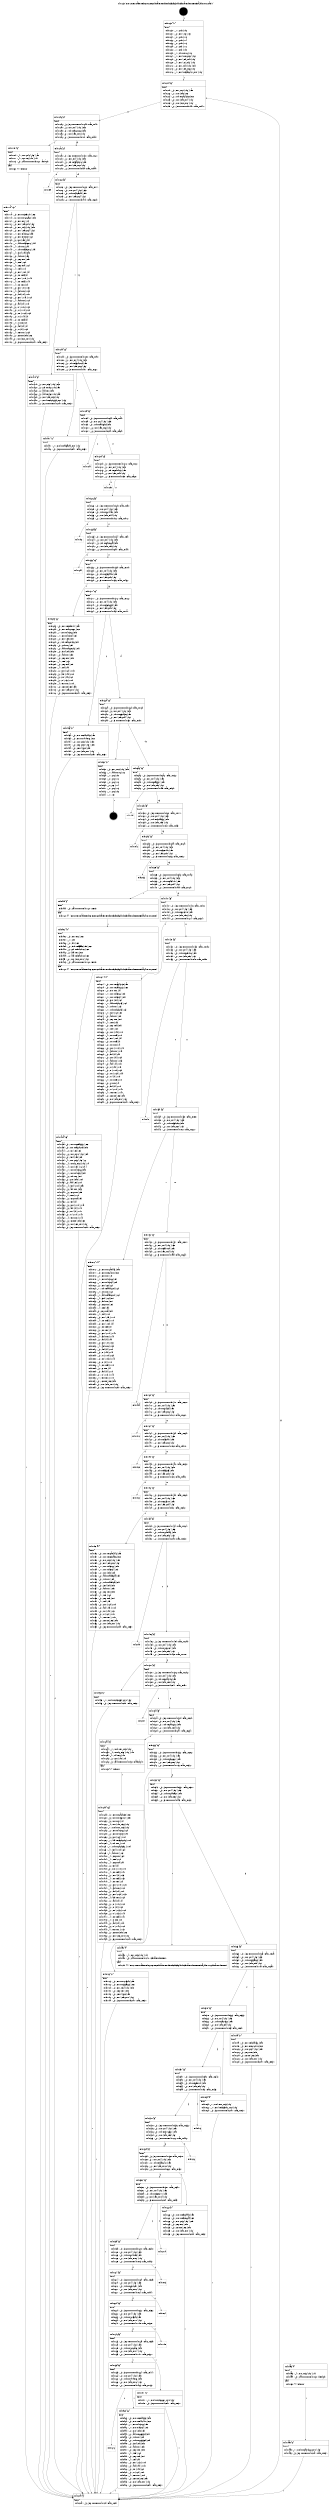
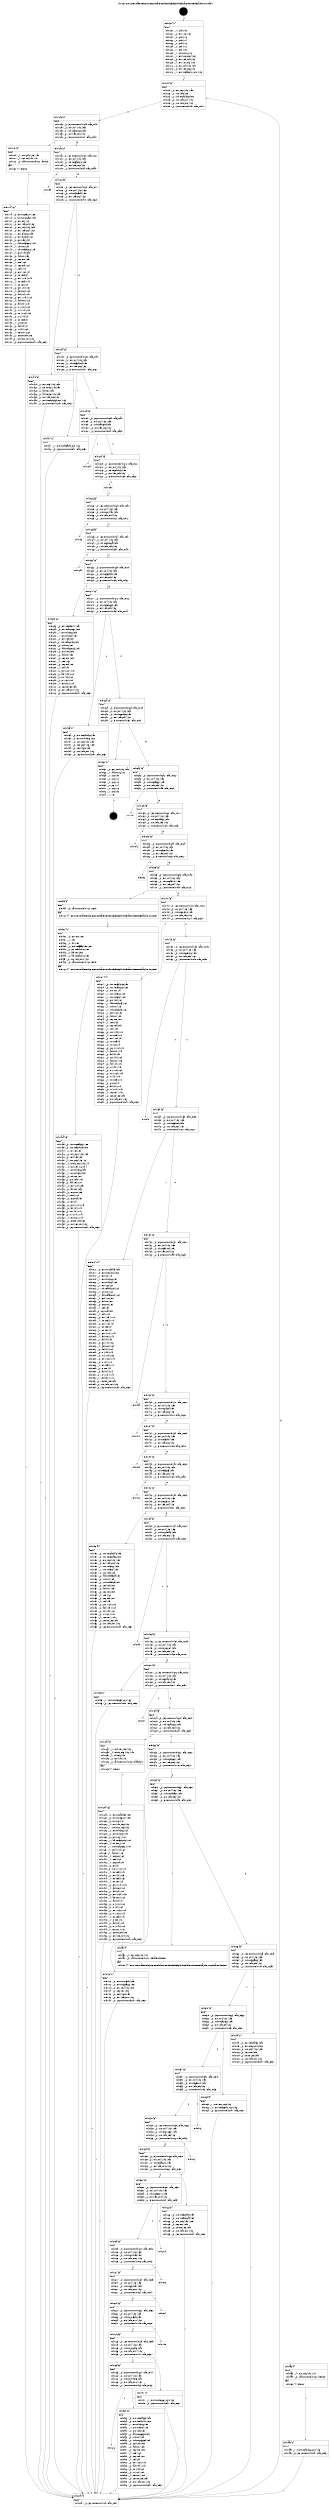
edge "0x40130d [25]" -> "0x401326 [25]": now "0x401cbe" -> "0x401326 [25]"
